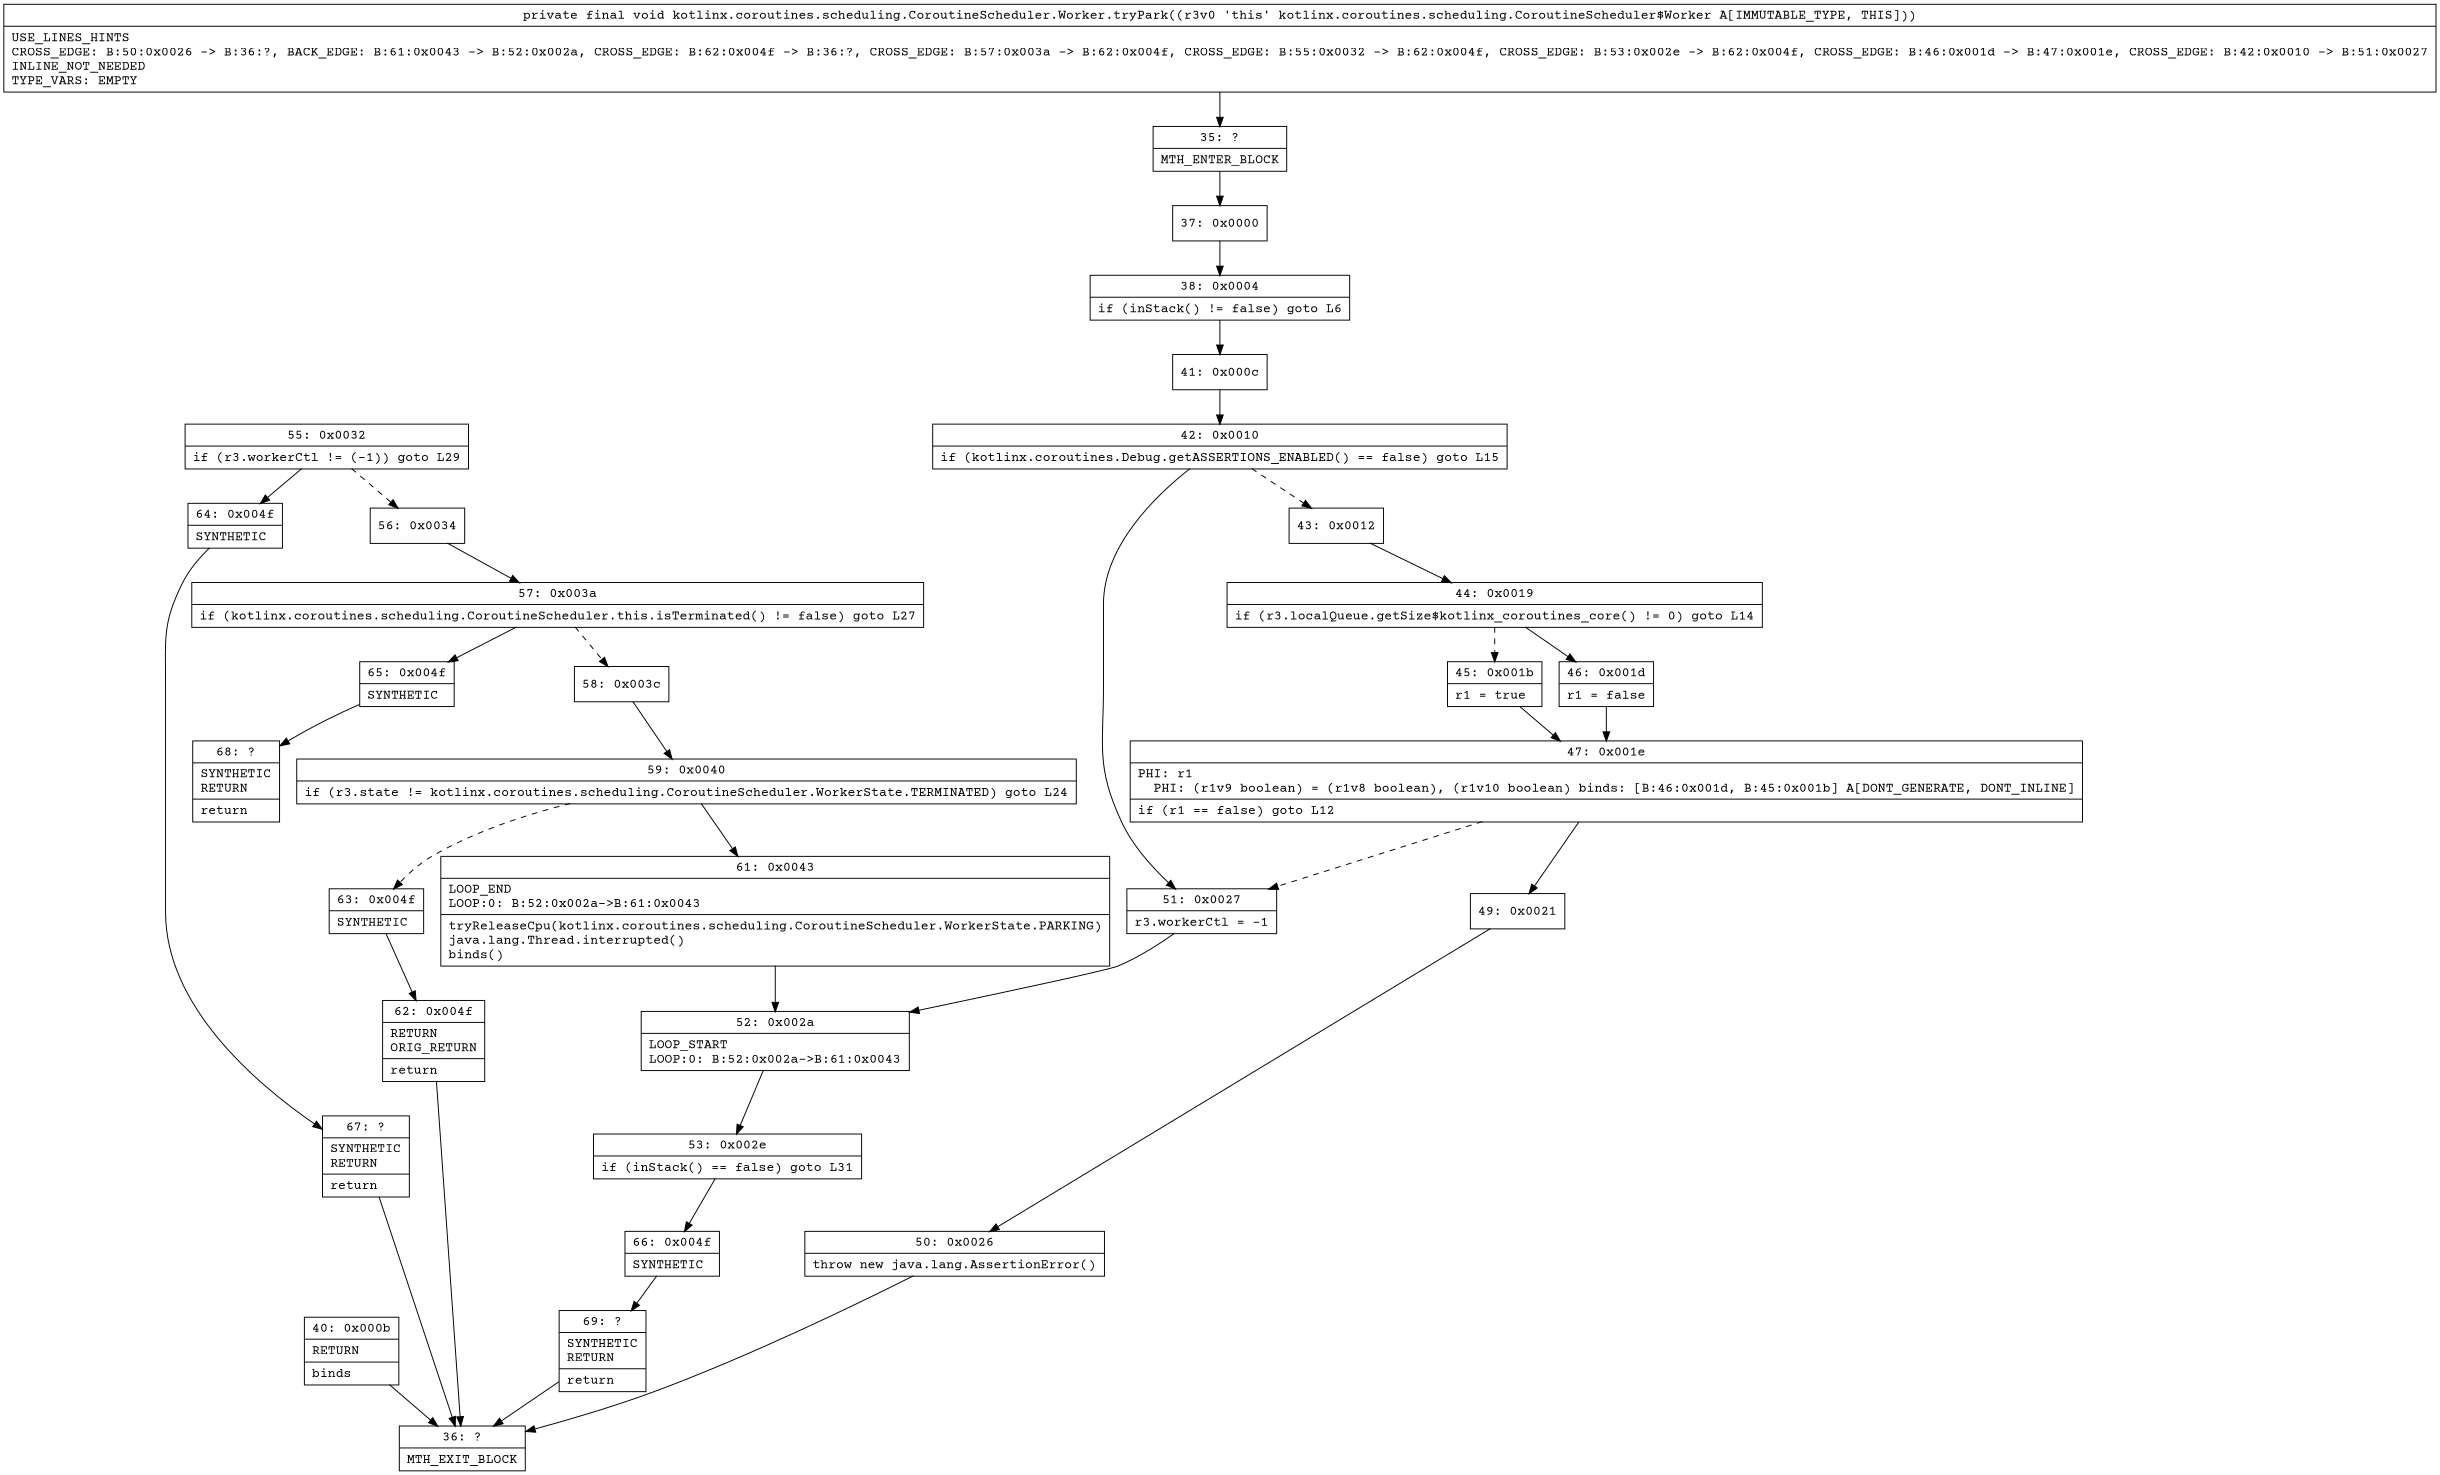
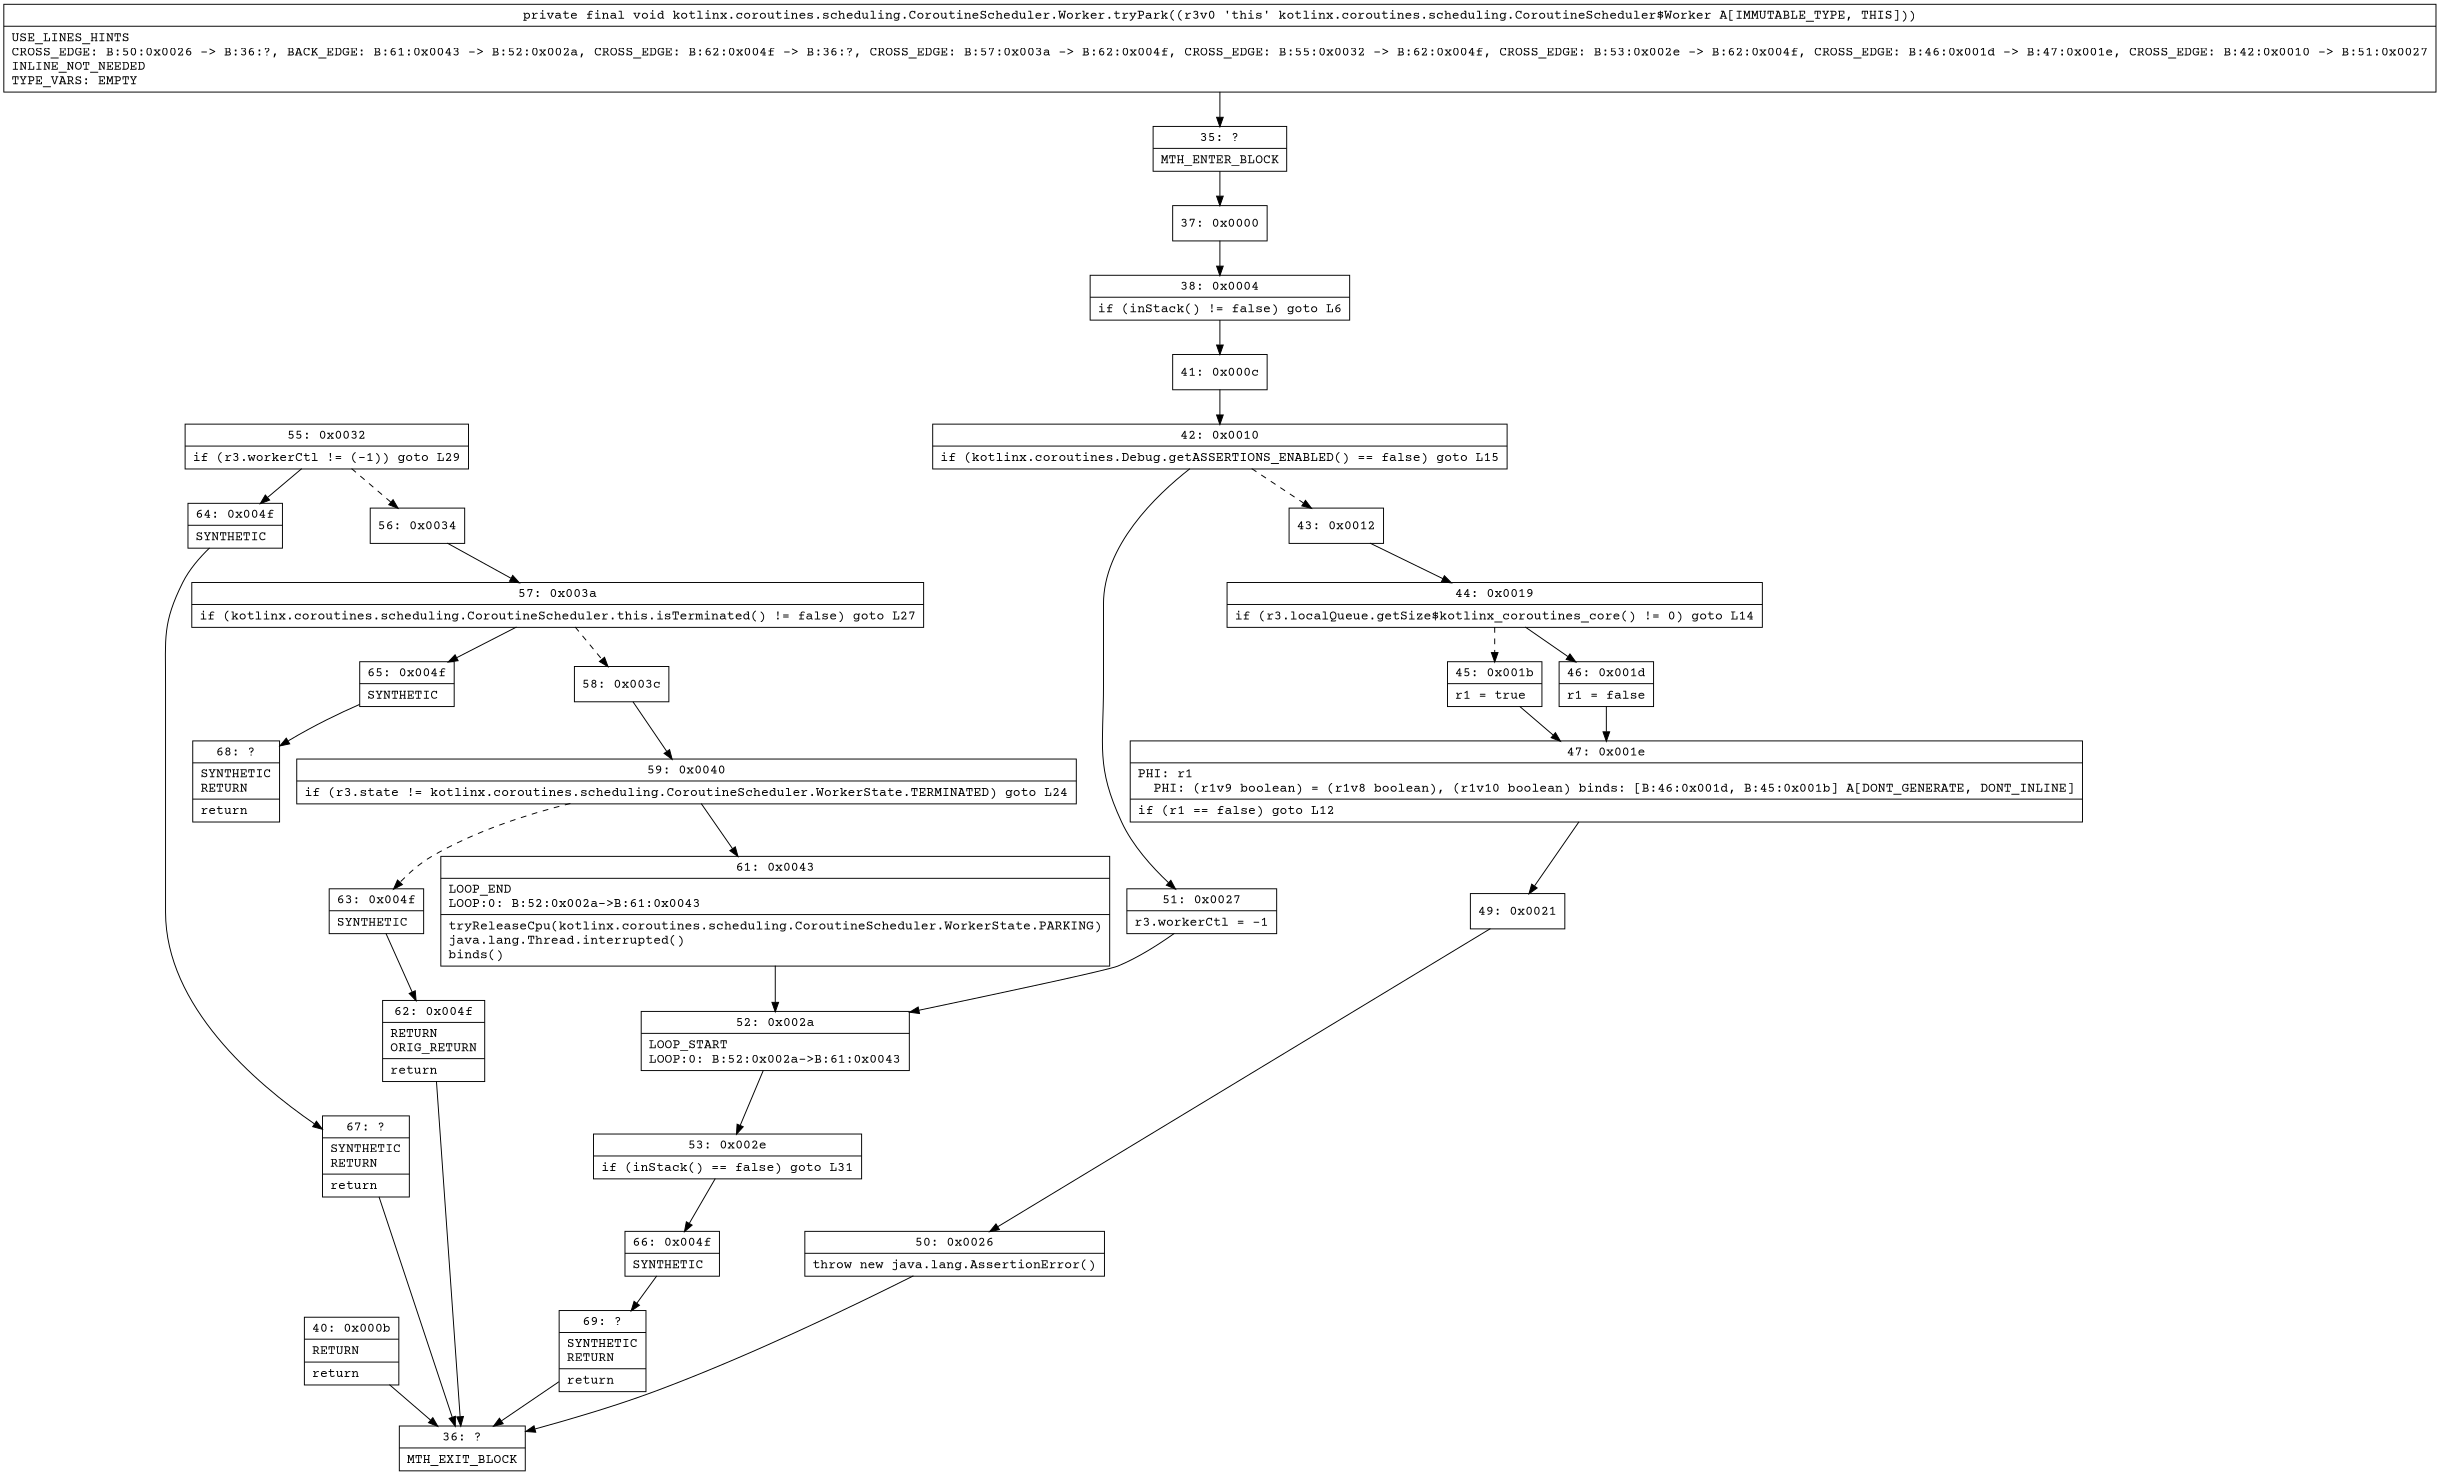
edge "47: 0x001e" -> "51: 0x0027": removed
node "40: 0x000b": text "binds" -> "return"
